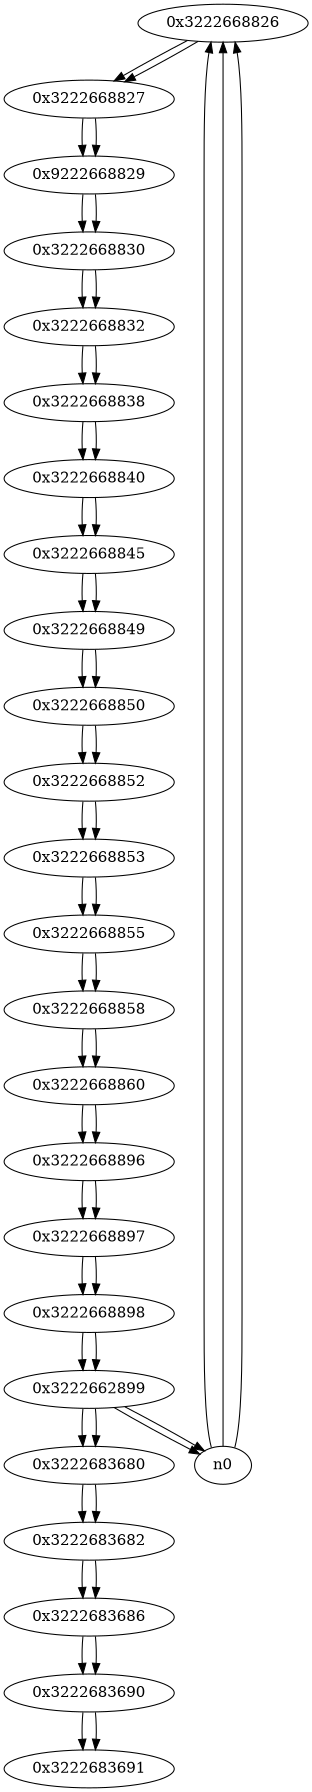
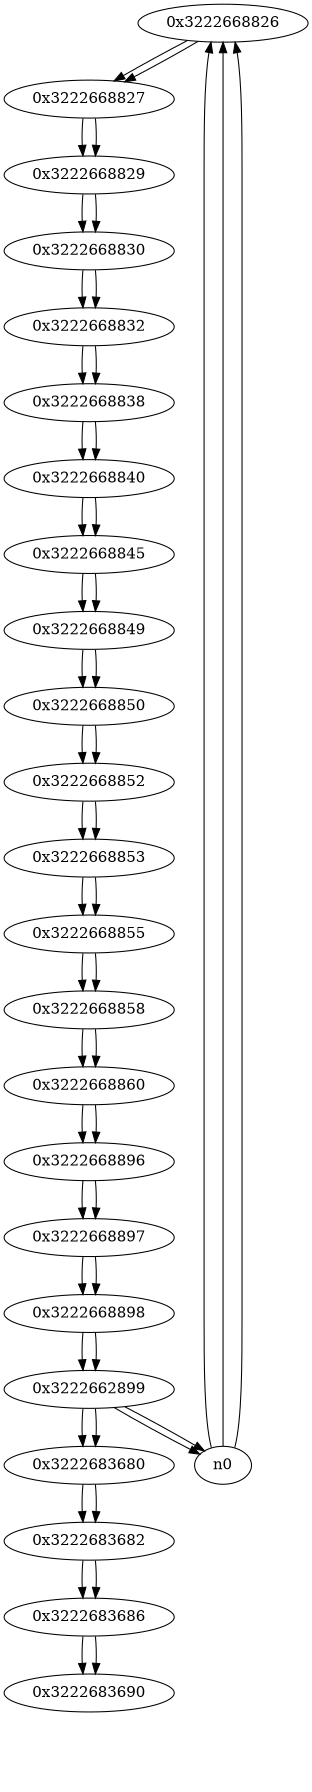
node "0x9222668829": label "0x9222668829" -> "0x3222668829"
node "0x3222683691": removed
